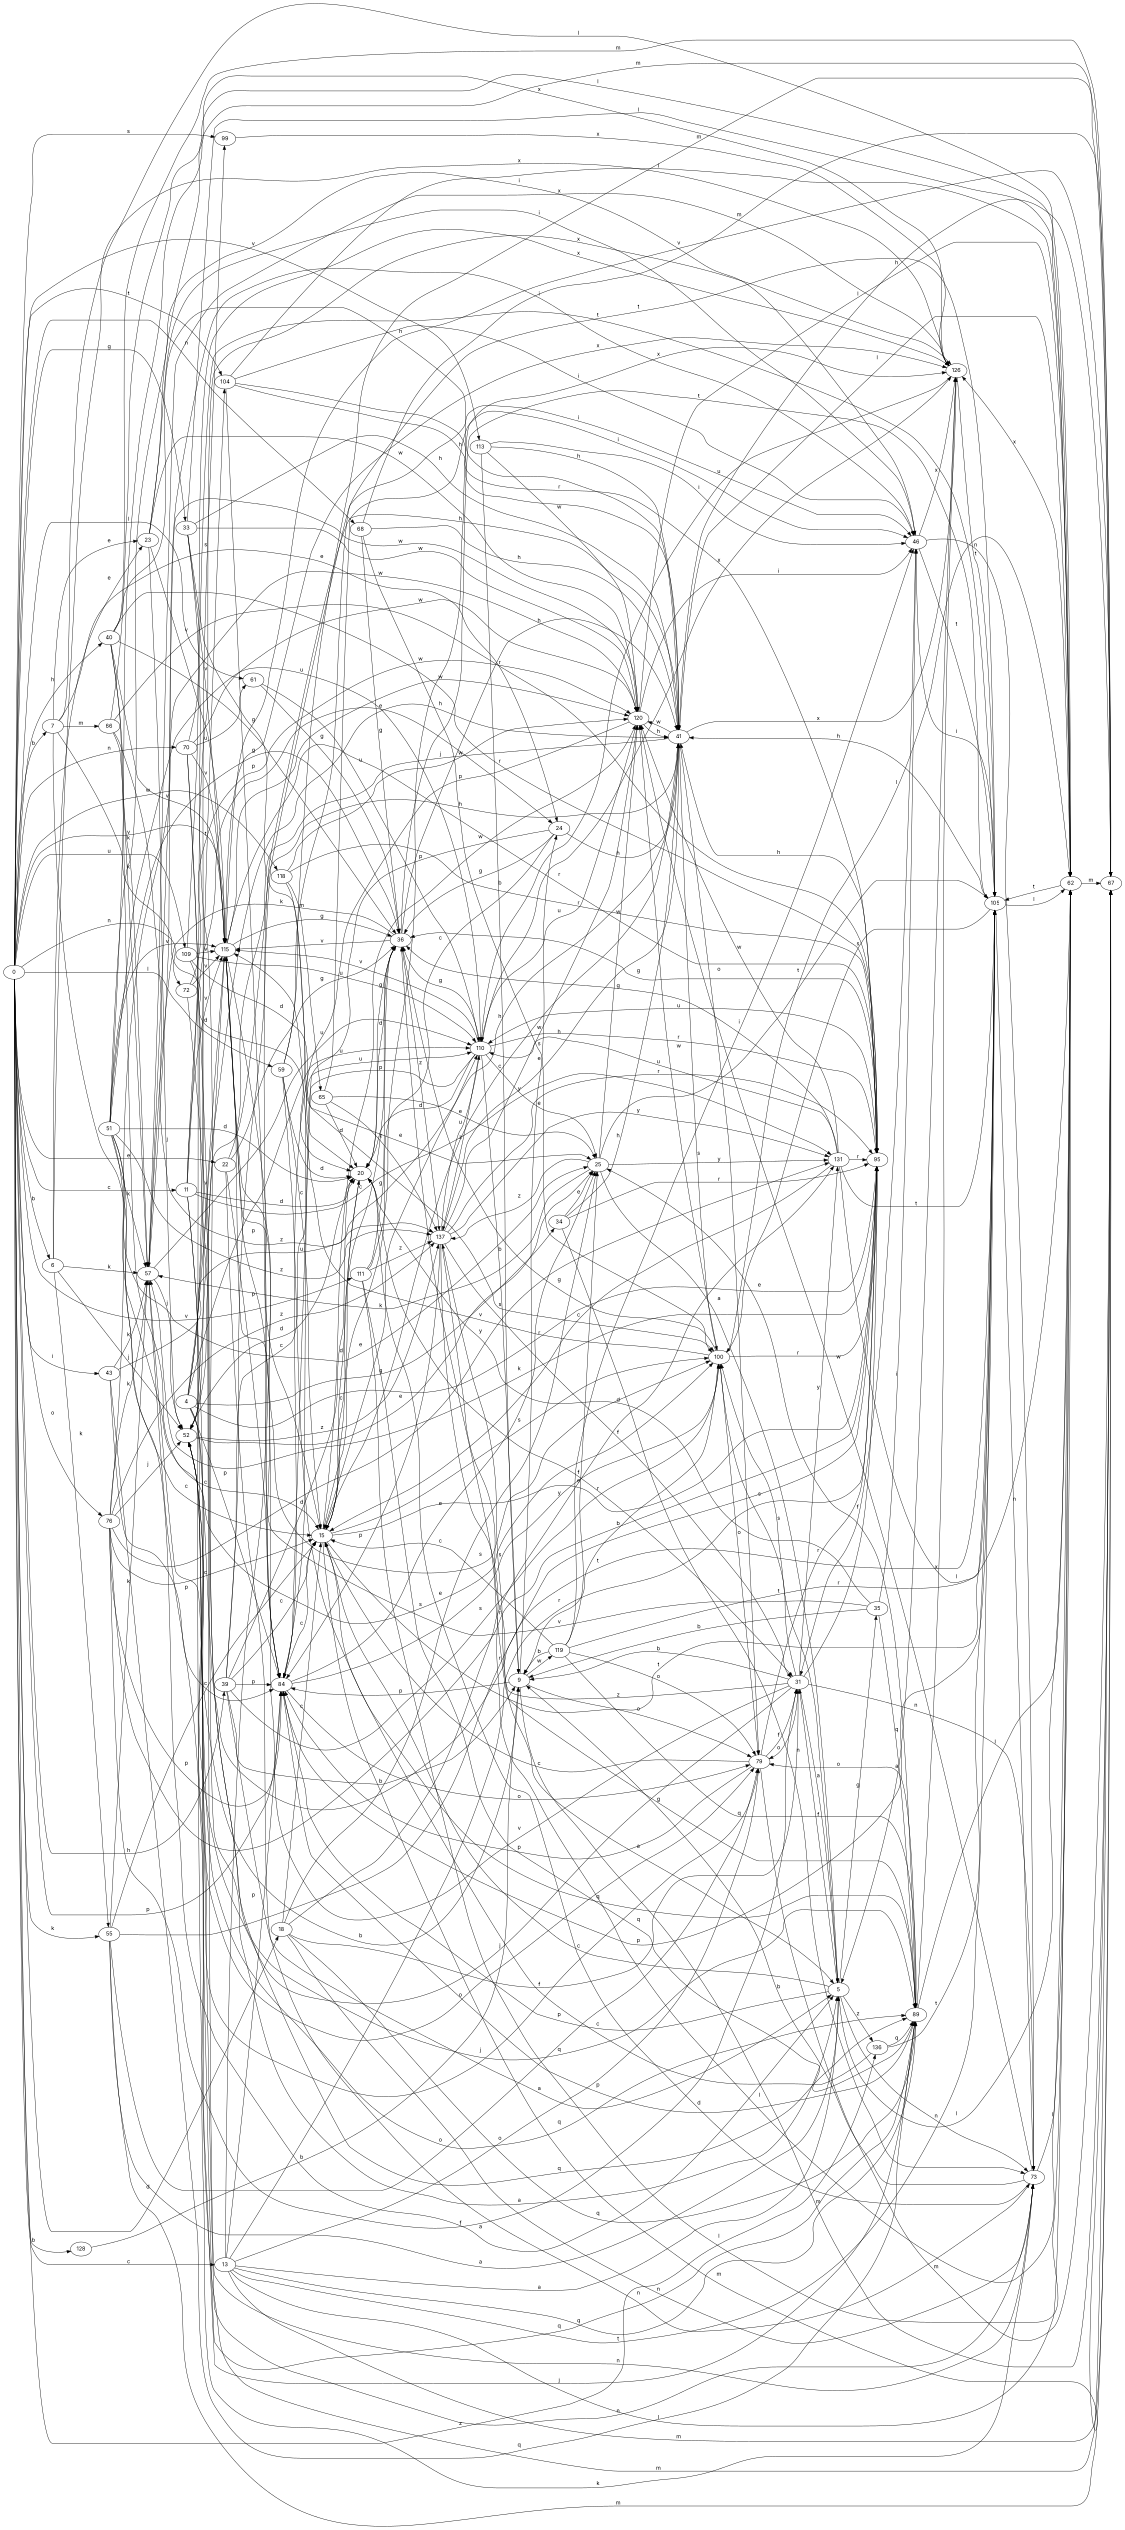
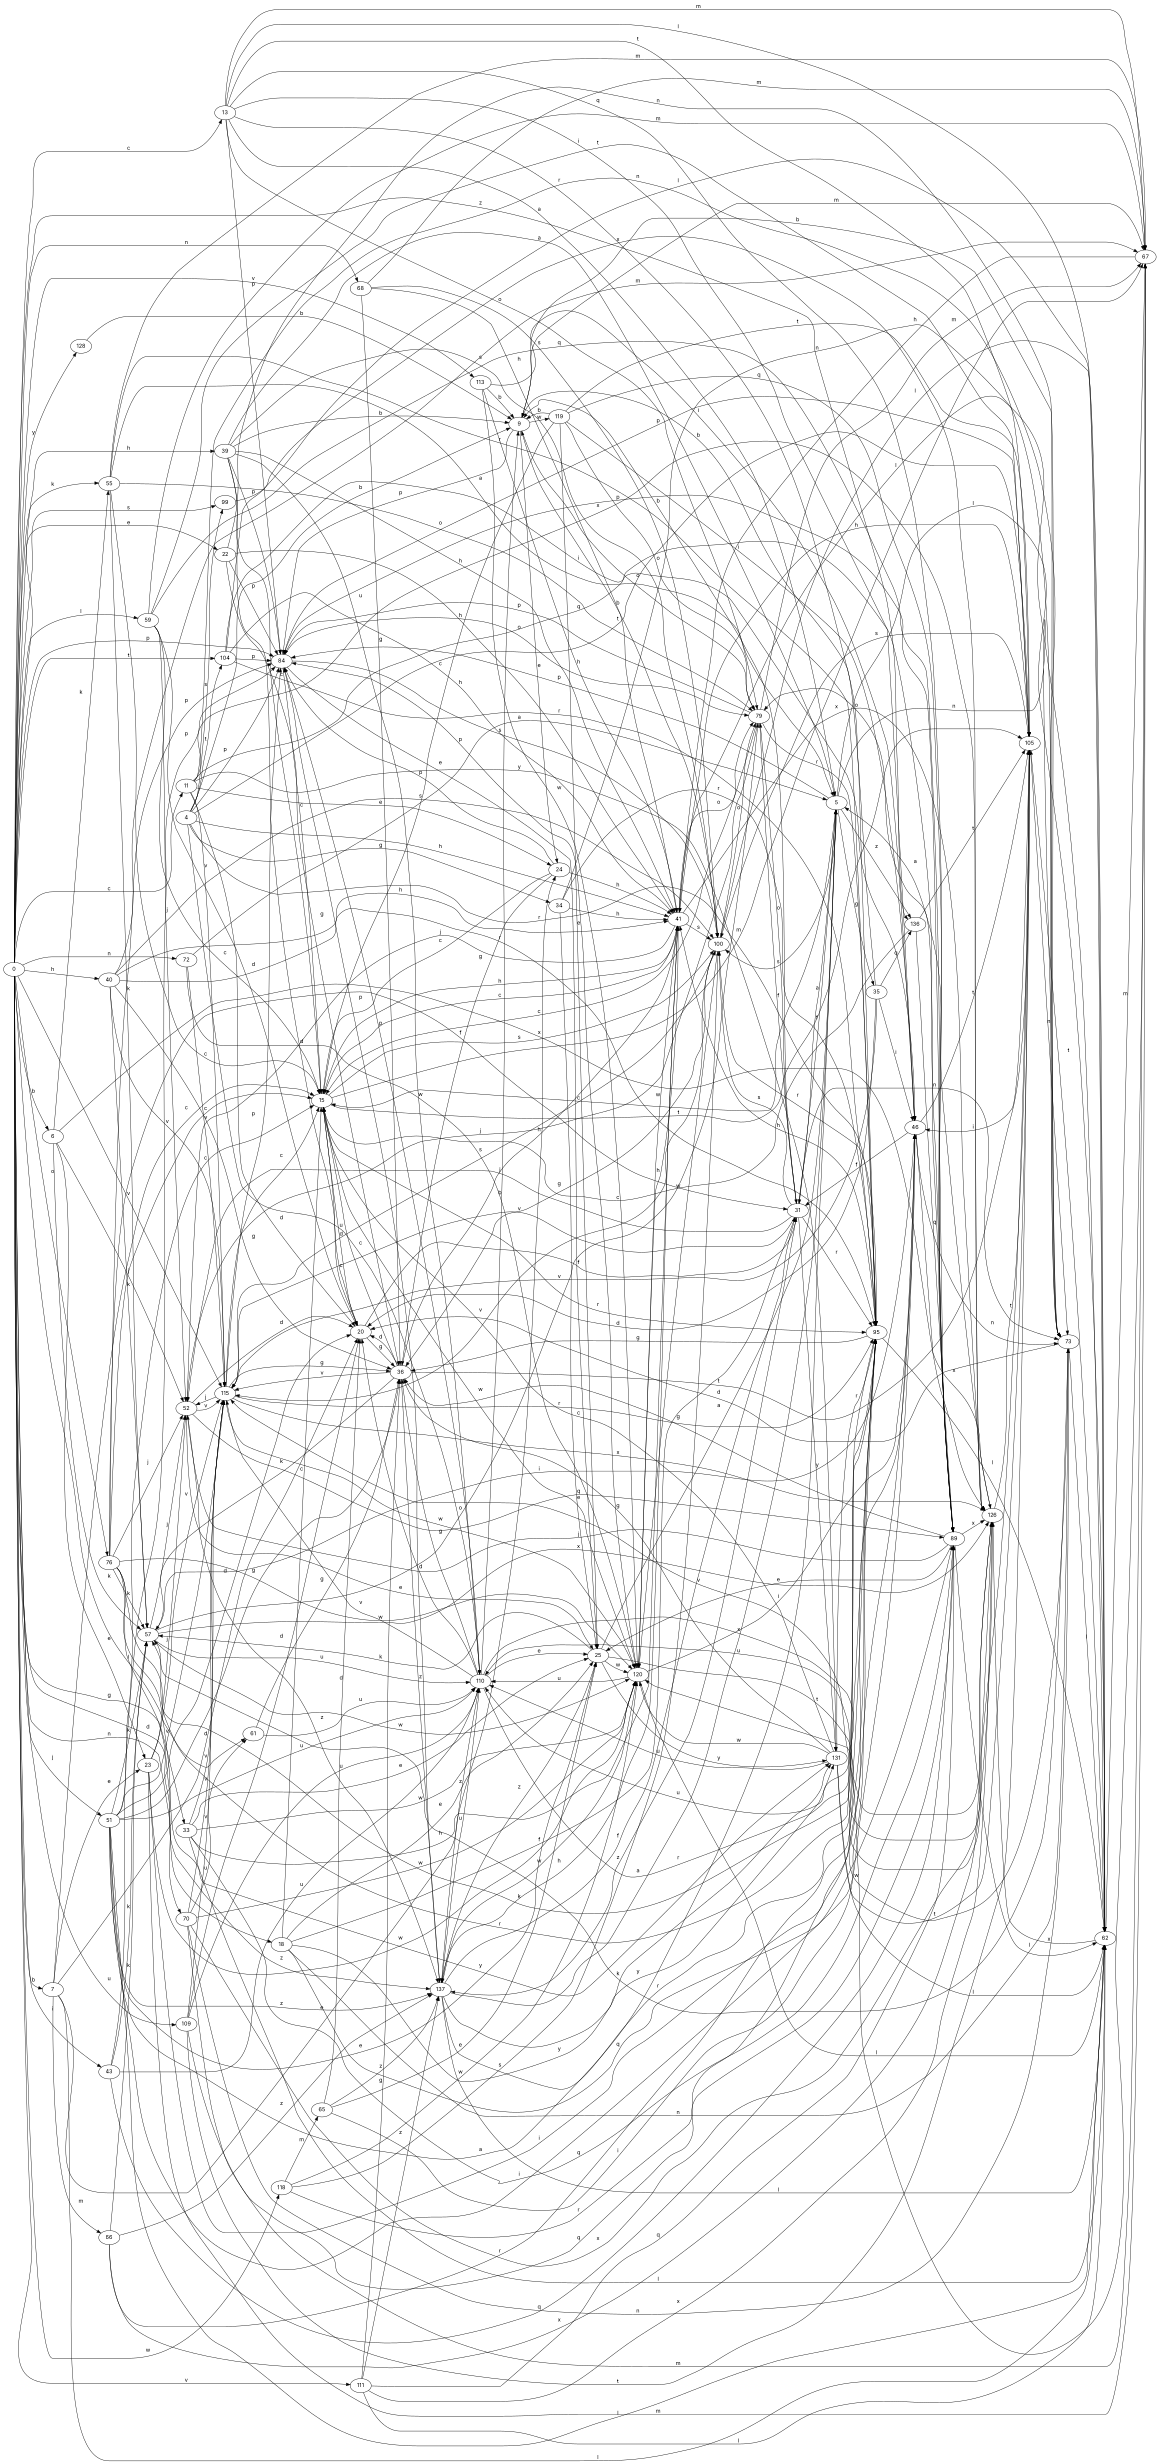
edge "105" -> "62": now "95" -> "62"
edge "59" -> "52": added, label "j"
edge "0" -> "51": added, label "j"
edge "35" -> "89": now "35" -> "136"
edge "0" -> "128": label "b" -> "y"
